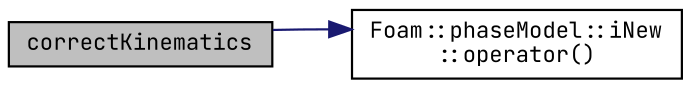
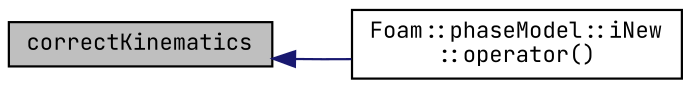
edge "correctKinematics" -> "Foam::phaseModel::iNew ::operator()": reversed
